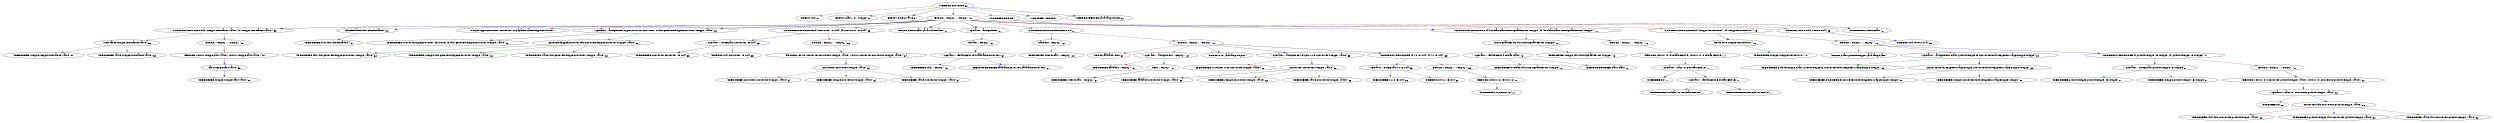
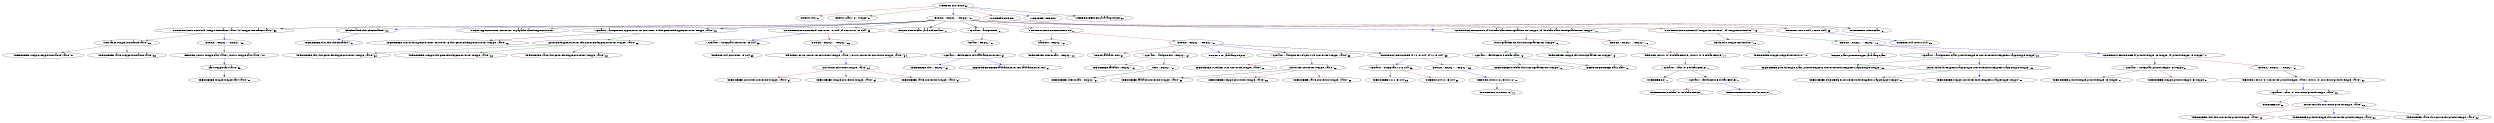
node "(PARAM,Object value)": removed
node "(IDENTIFIER,converter,converter != null)": removed
